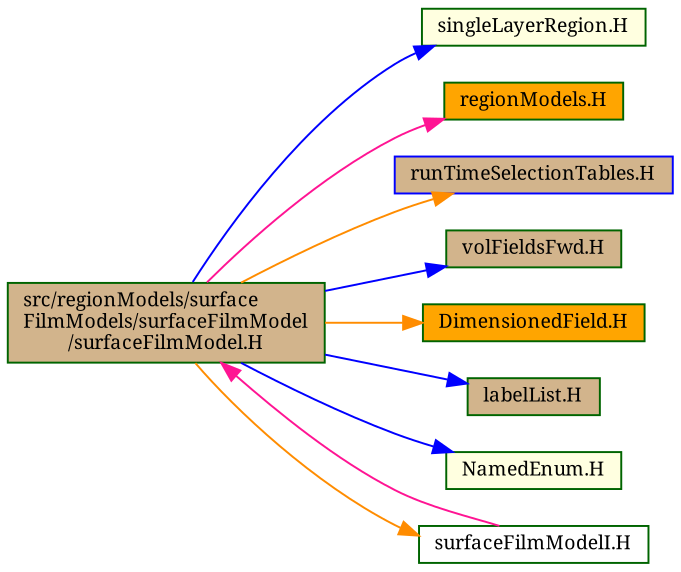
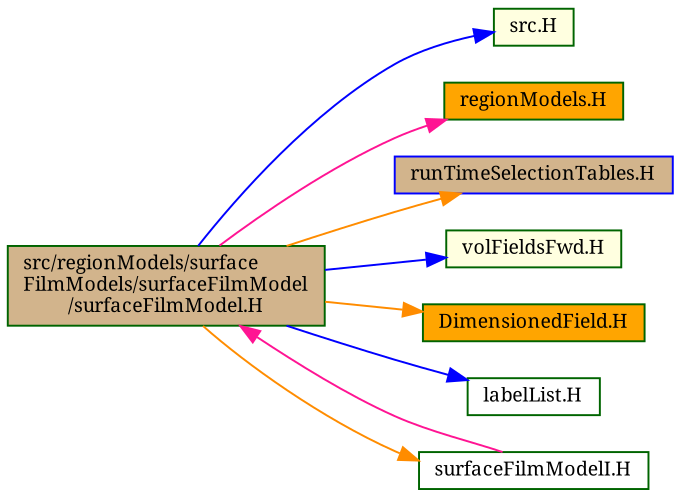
node "singleLayerRegion.H": label "singleLayerRegion.H" -> "src.H"
node "volFieldsFwd.H": fillcolor tan -> lightyellow
node "labelList.H": fillcolor tan -> white
node "NamedEnum.H": removed
